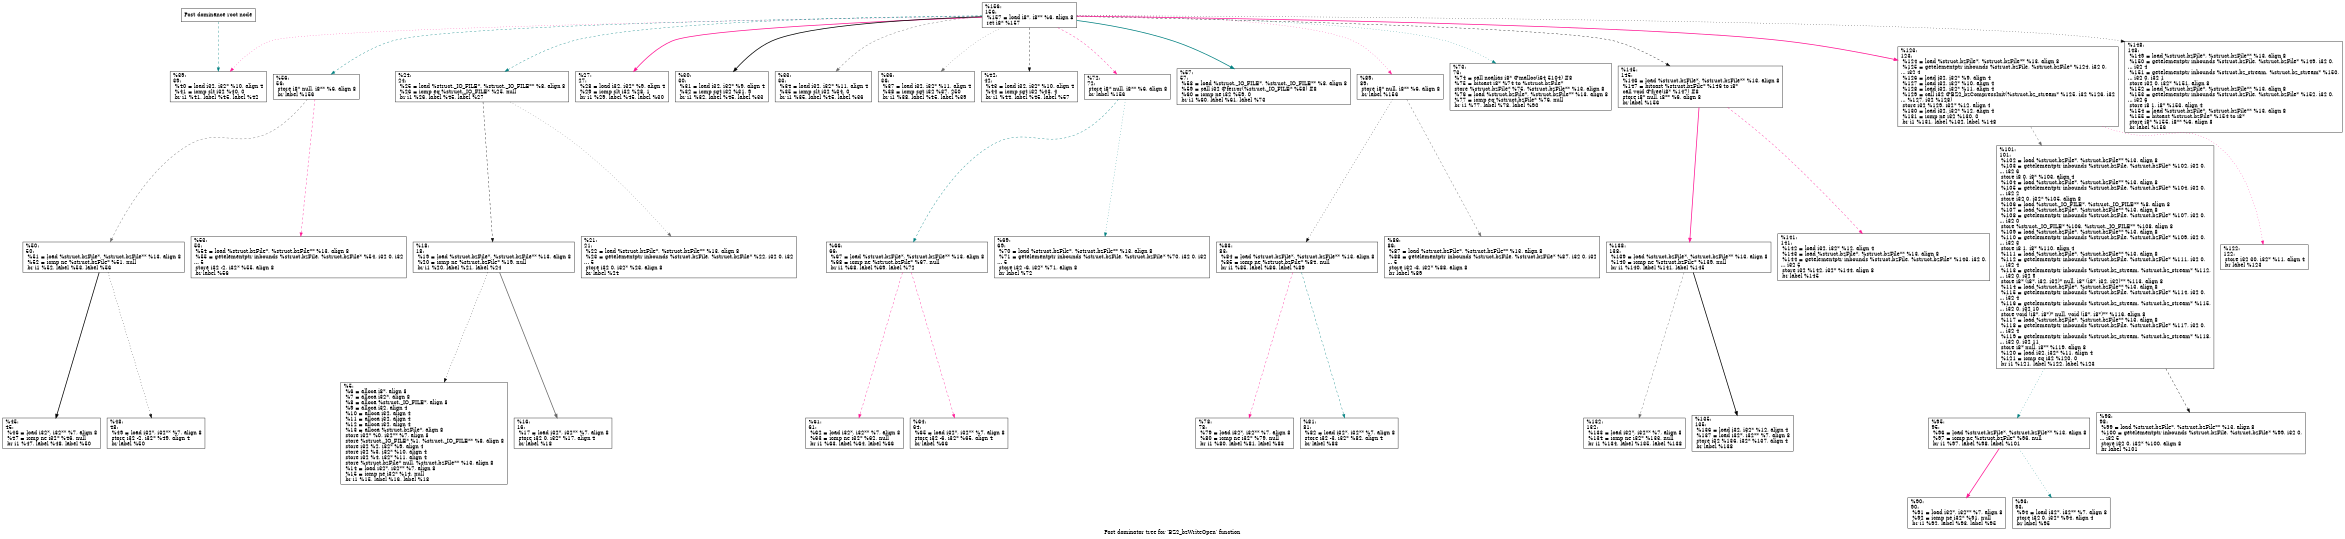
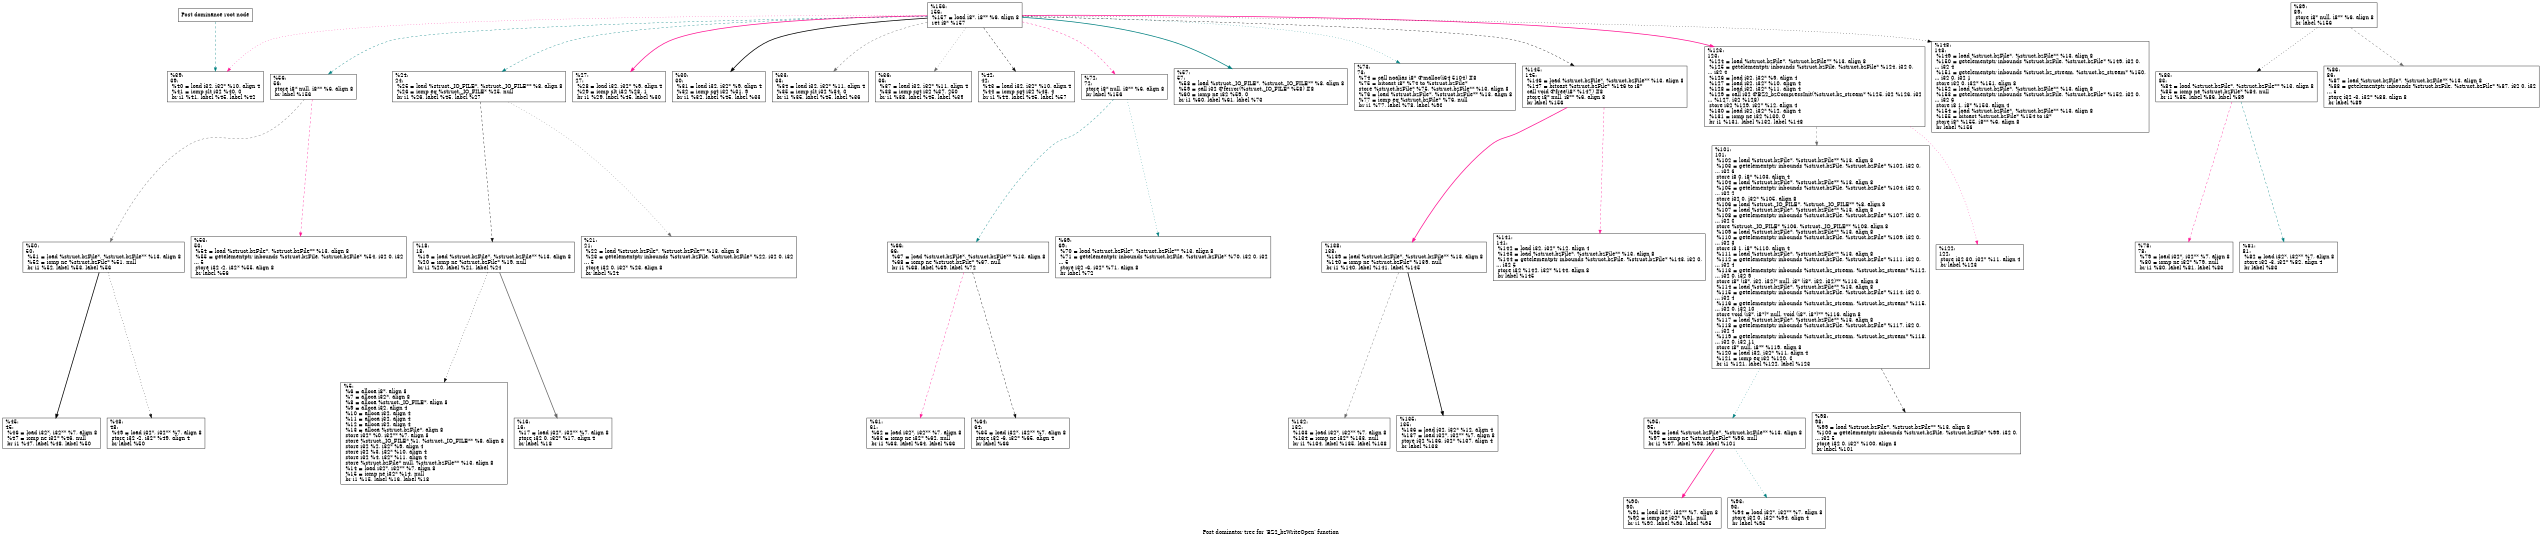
edge "%156:" -> "%89:": removed
edge "%66:" -> "%64:": color deeppink -> black
